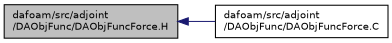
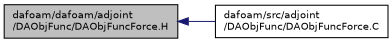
node "dafoam/src/adjoint /DAObjFunc/DAObjFuncForce.H": label "dafoam/src/adjoint /DAObjFunc/DAObjFuncForce.H" -> "dafoam/dafoam/adjoint /DAObjFunc/DAObjFuncForce.H"
